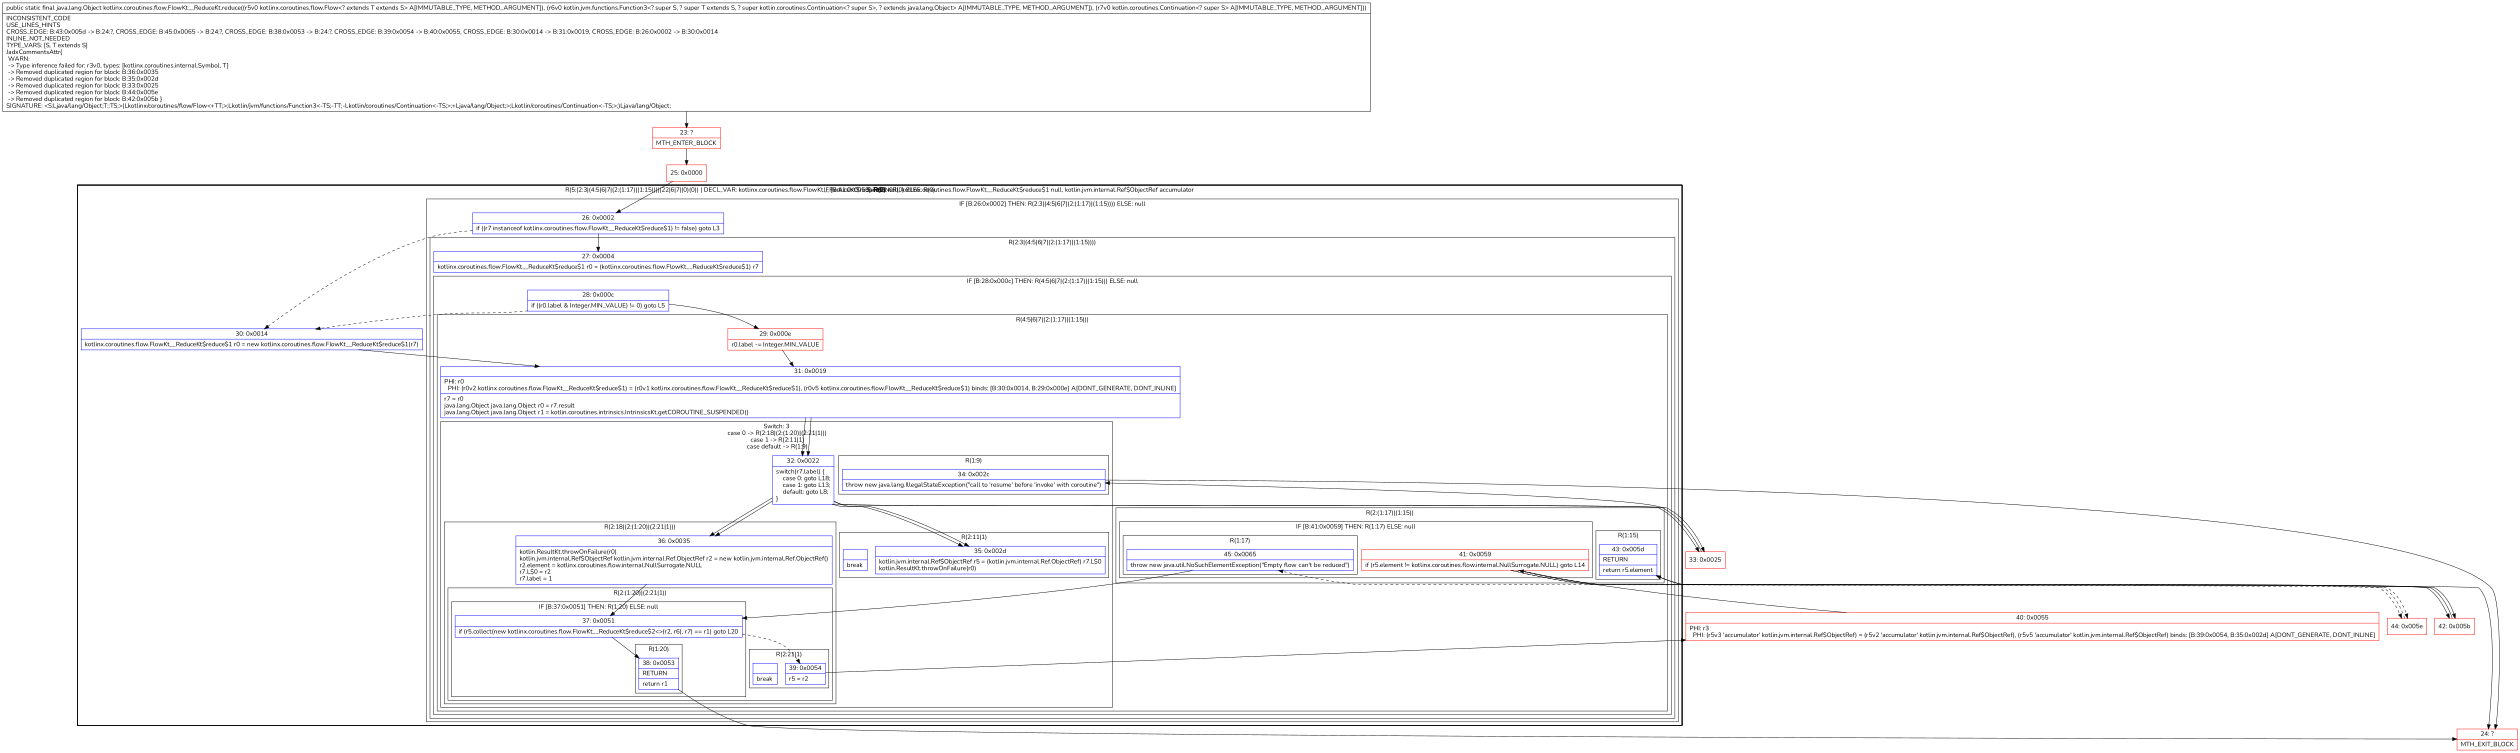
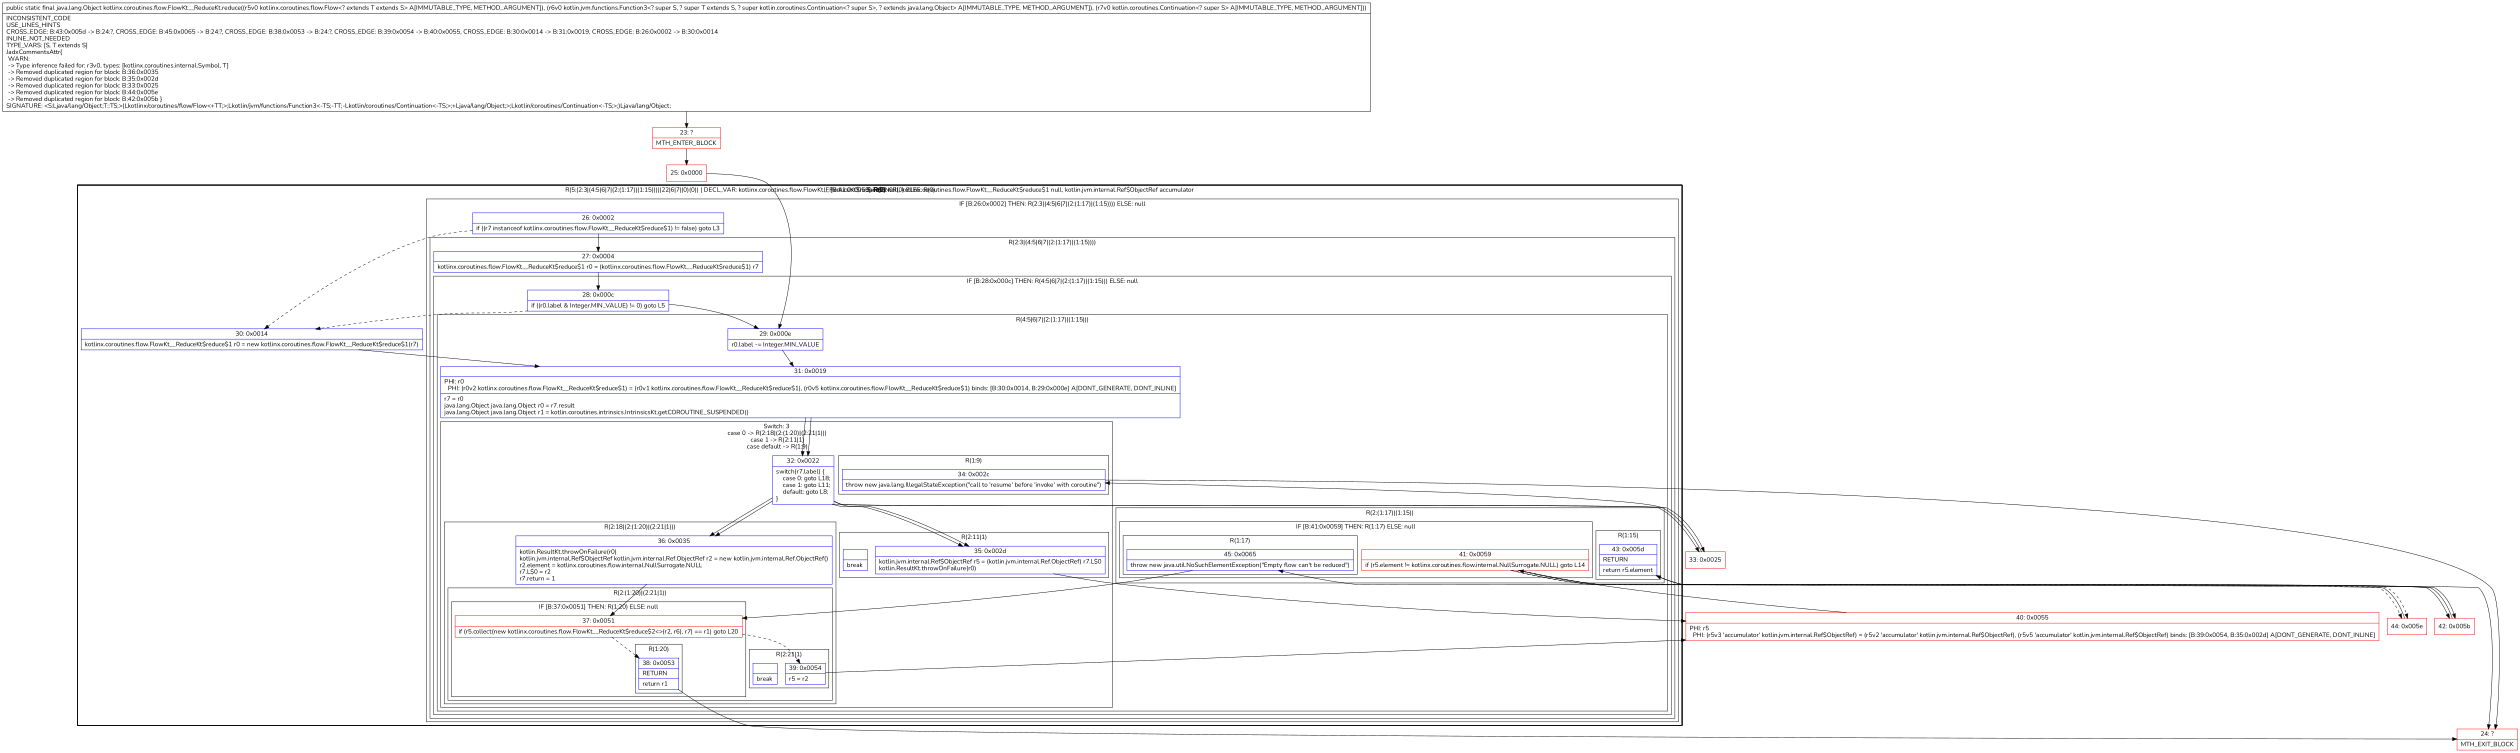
edge "25: 0x0000" -> "26: 0x0002": now "25: 0x0000" -> "29: 0x000e"
edge "27: 0x0004" -> "28: 0x000c": added
node "29: 0x000e": color red -> blue
node "32: 0x0022": text "case 1: goto L13;" -> "case 1: goto L11;"
node "36: 0x0035": text "r7.label = 1" -> "r7.return = 1"
edge "44: 0x005e" -> "45: 0x0065": style dashed -> solid
edge "35: 0x002d" -> "40: 0x0055": added
node "37: 0x0051": color blue -> red
node "40: 0x0055": text "PHI: r3" -> "PHI: r5"
edge "37: 0x0051" -> "38: 0x0053": style solid -> dashed
